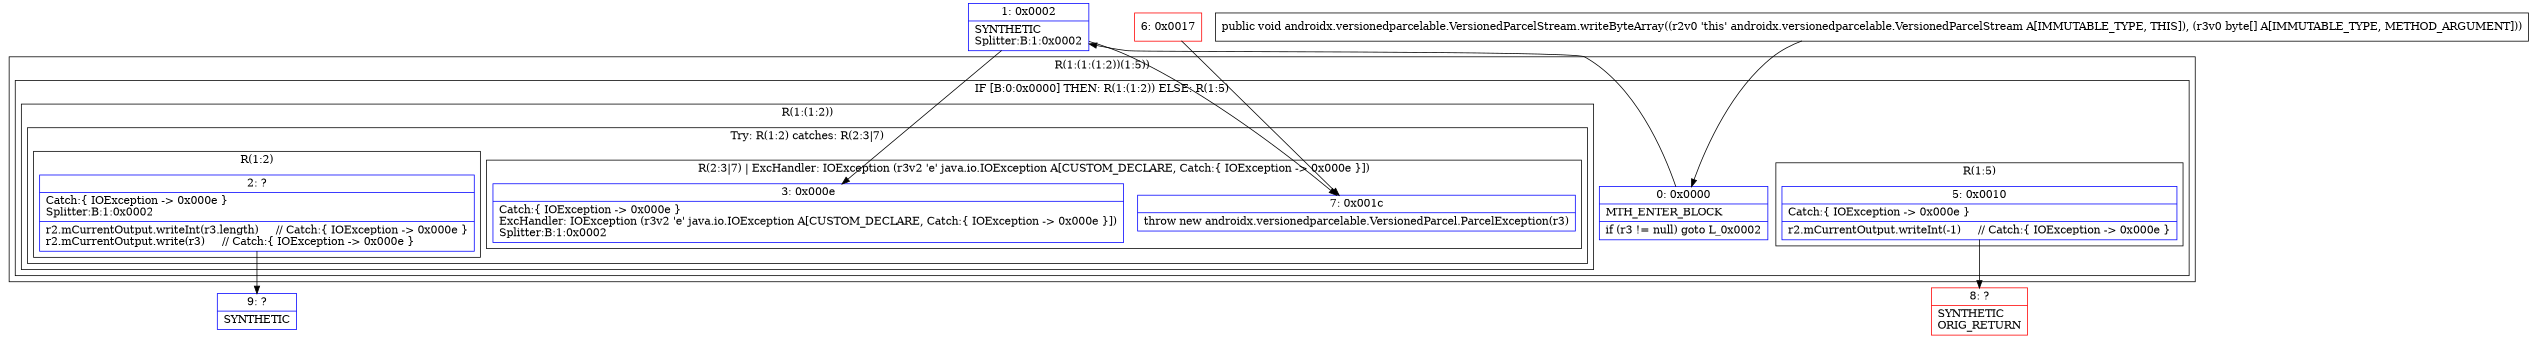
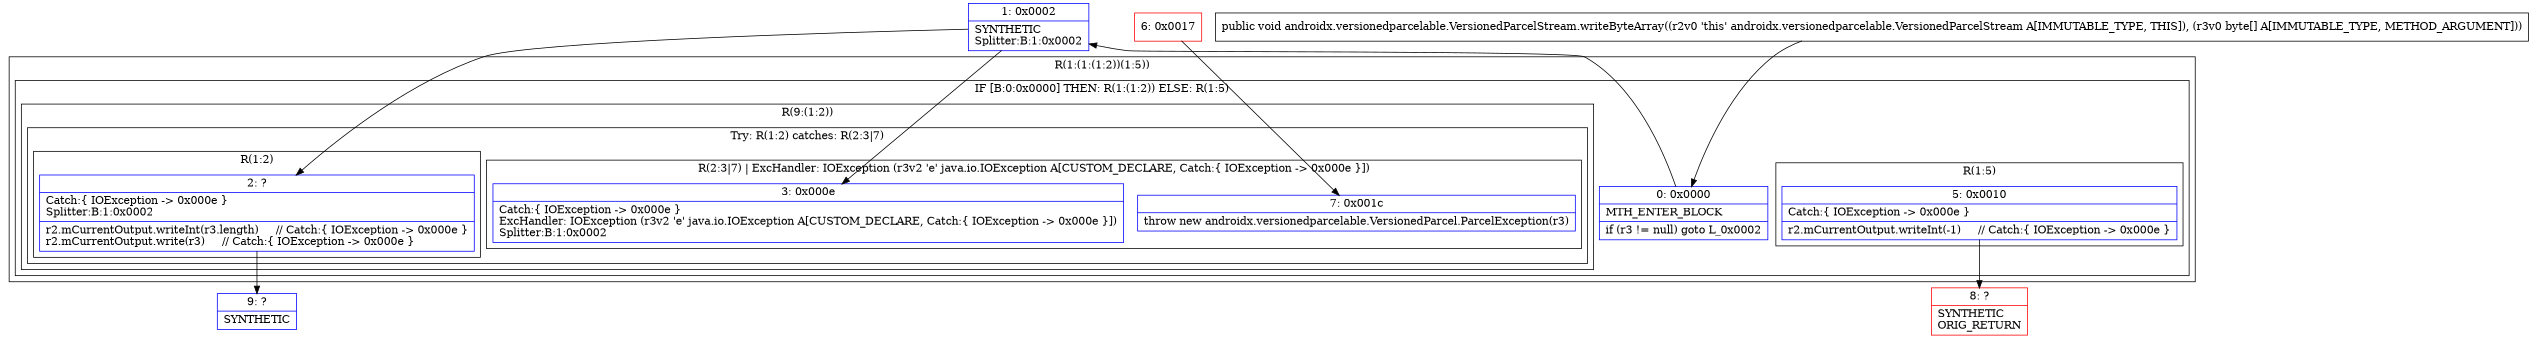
edge "1: 0x0002" -> "7: 0x001c": now "1: 0x0002" -> "2: ?"
cluster "R(1:(1:2))": label "R(1:(1:2))" -> "R(9:(1:2))"
